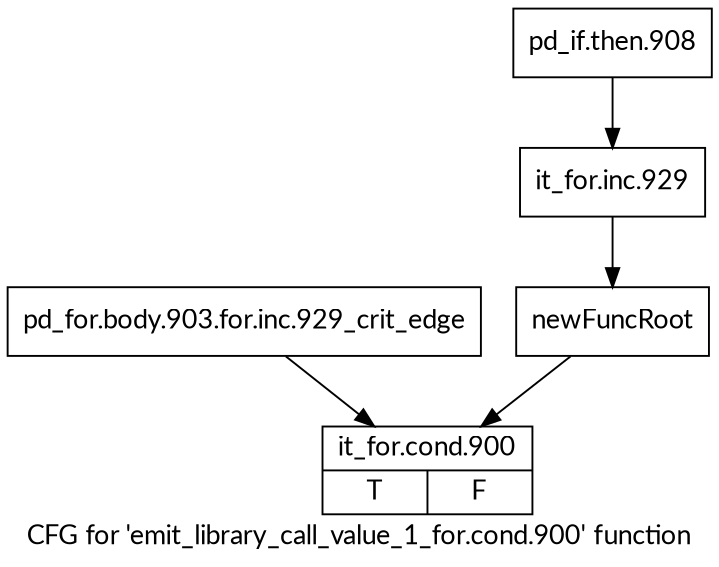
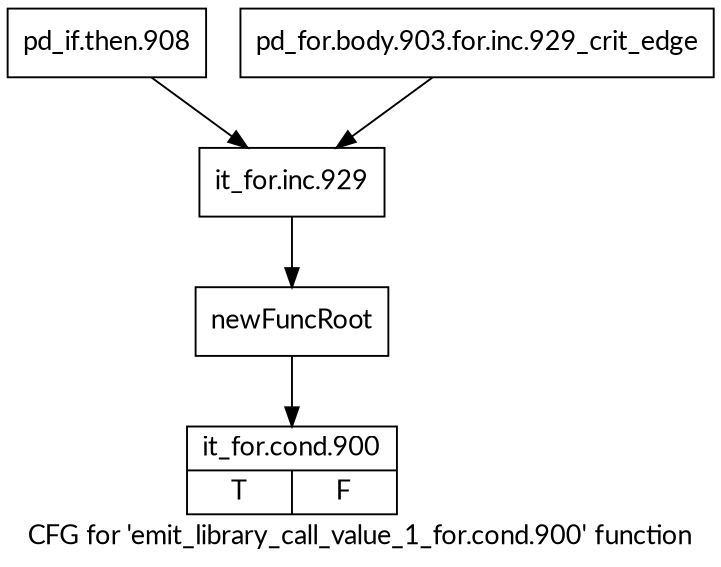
edge "pd_for.body.903.for.inc.929_crit_edge" -> "it_for.cond.900": now "pd_for.body.903.for.inc.929_crit_edge" -> "it_for.inc.929"
